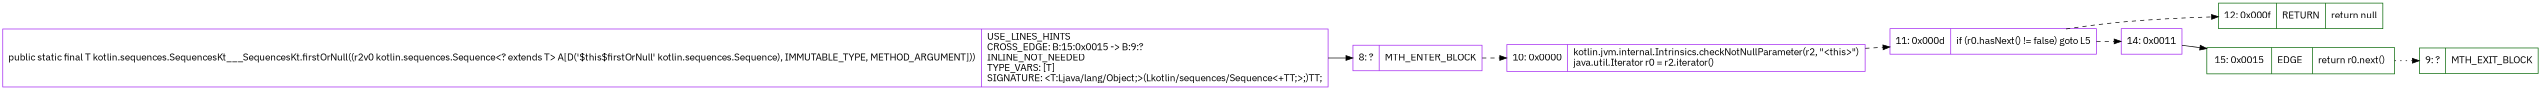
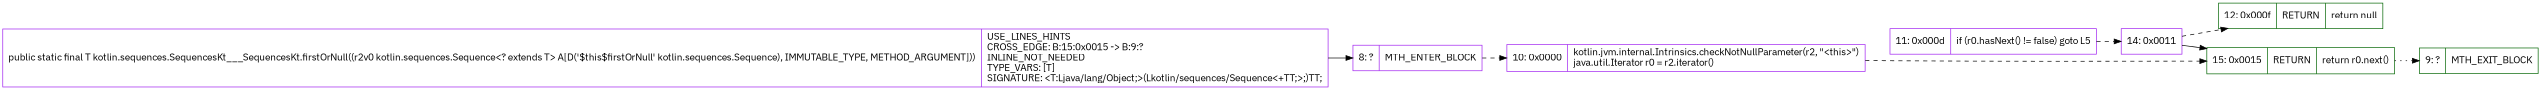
edge "11: 0x000d" -> "12: 0x000f": now "14: 0x0011" -> "12: 0x000f"
edge "10: 0x0000" -> "11: 0x000d": now "10: 0x0000" -> "15: 0x0015"
node "15: 0x0015": text "EDGE" -> "RETURN"
